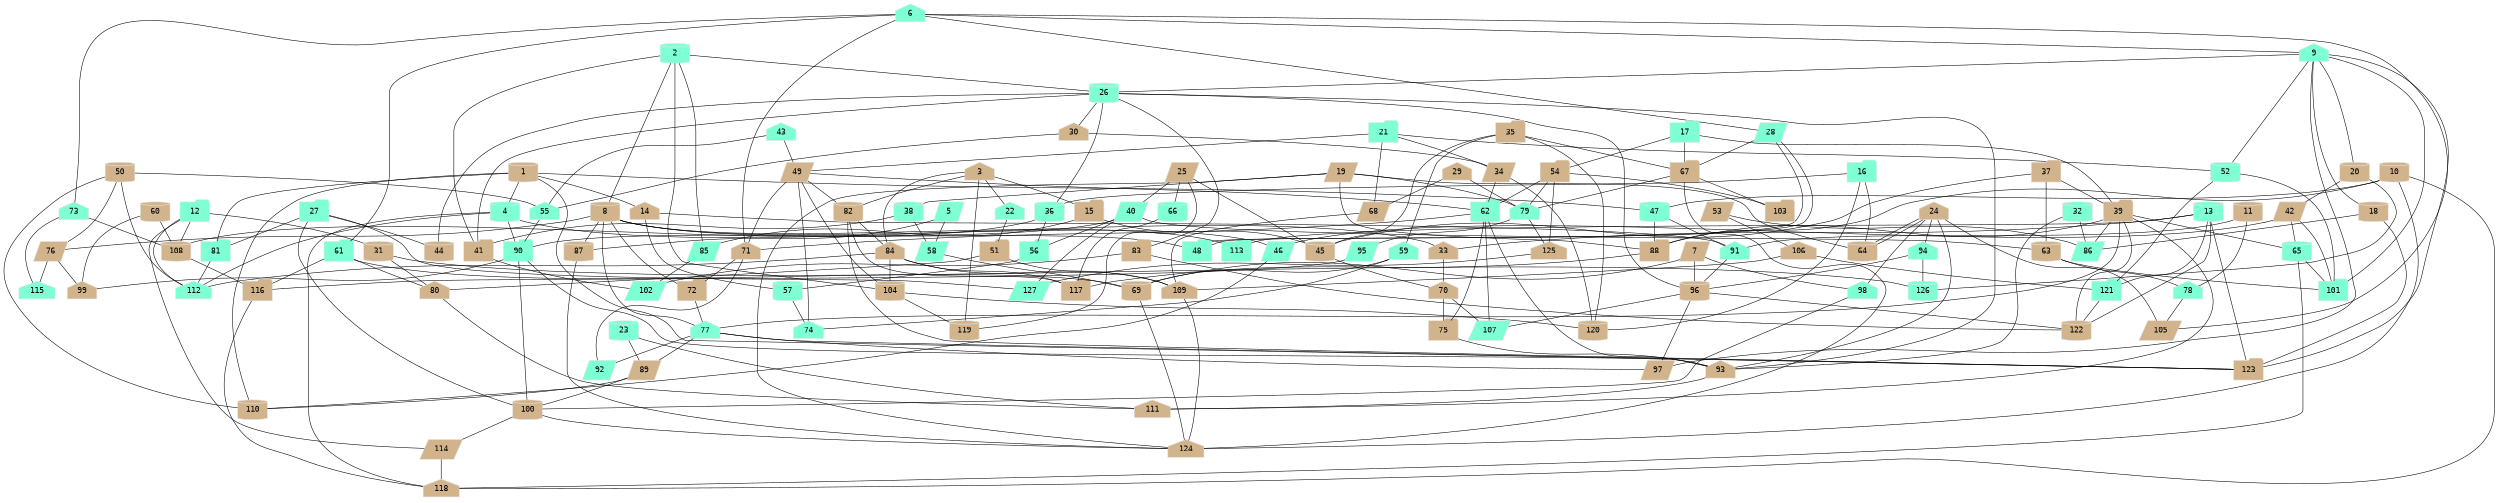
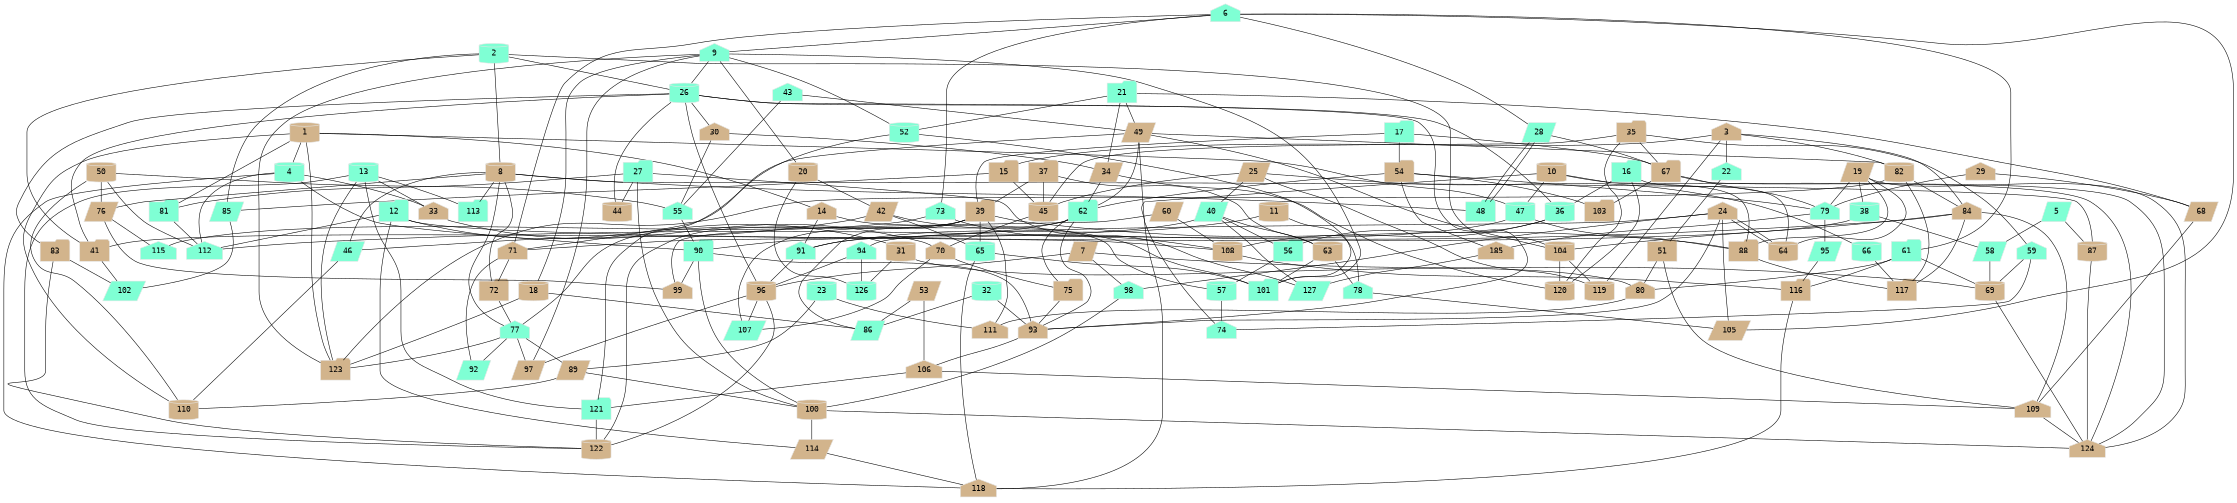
node "60": shape cylinder -> parallelogram
node "125": label "125" -> "185"
edge "93" -- "111": now "93" -- "106"
